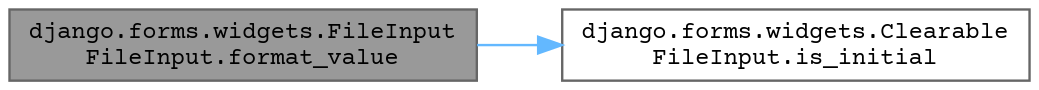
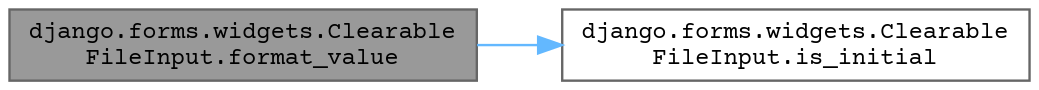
node "django.forms.widgets.FileInput FileInput.format_value": label "django.forms.widgets.FileInput FileInput.format_value" -> "django.forms.widgets.Clearable FileInput.format_value"
